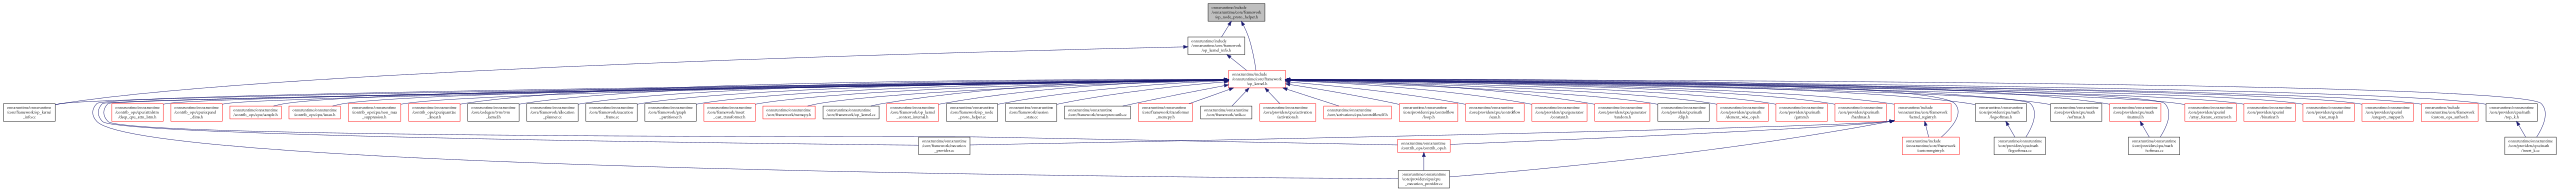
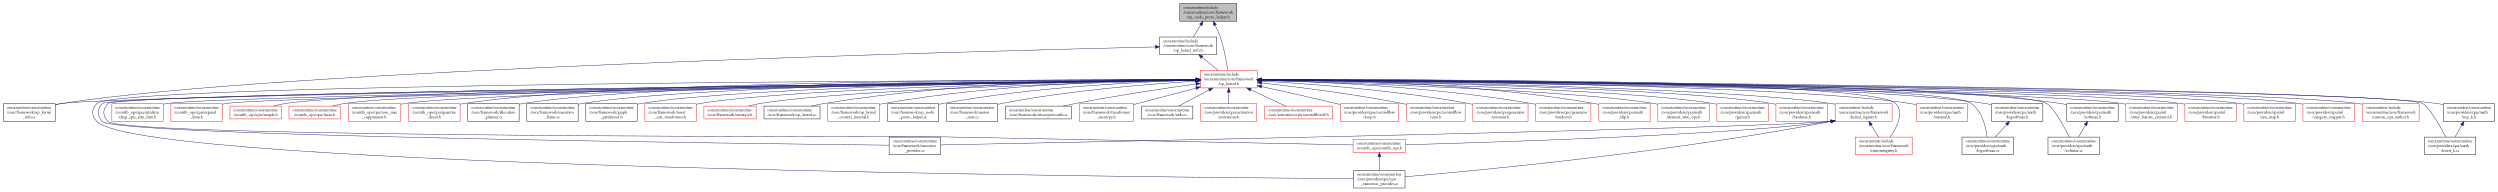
node "onnxruntime/onnxruntime /core/codegen/tvm/tvm _kernel.h": removed
node "onnxruntime/onnxruntime /core/providers/cpu/math /clip.h": color black -> red
edge "onnxruntime/onnxruntime /core/providers/cpu/math /softmax.cc" -> "onnxruntime/onnxruntime /core/providers/cpu/math /matmul.h": now "onnxruntime/onnxruntime /core/providers/cpu/math /softmax.cc" -> "onnxruntime/onnxruntime /core/providers/cpu/math /softmax.h"
